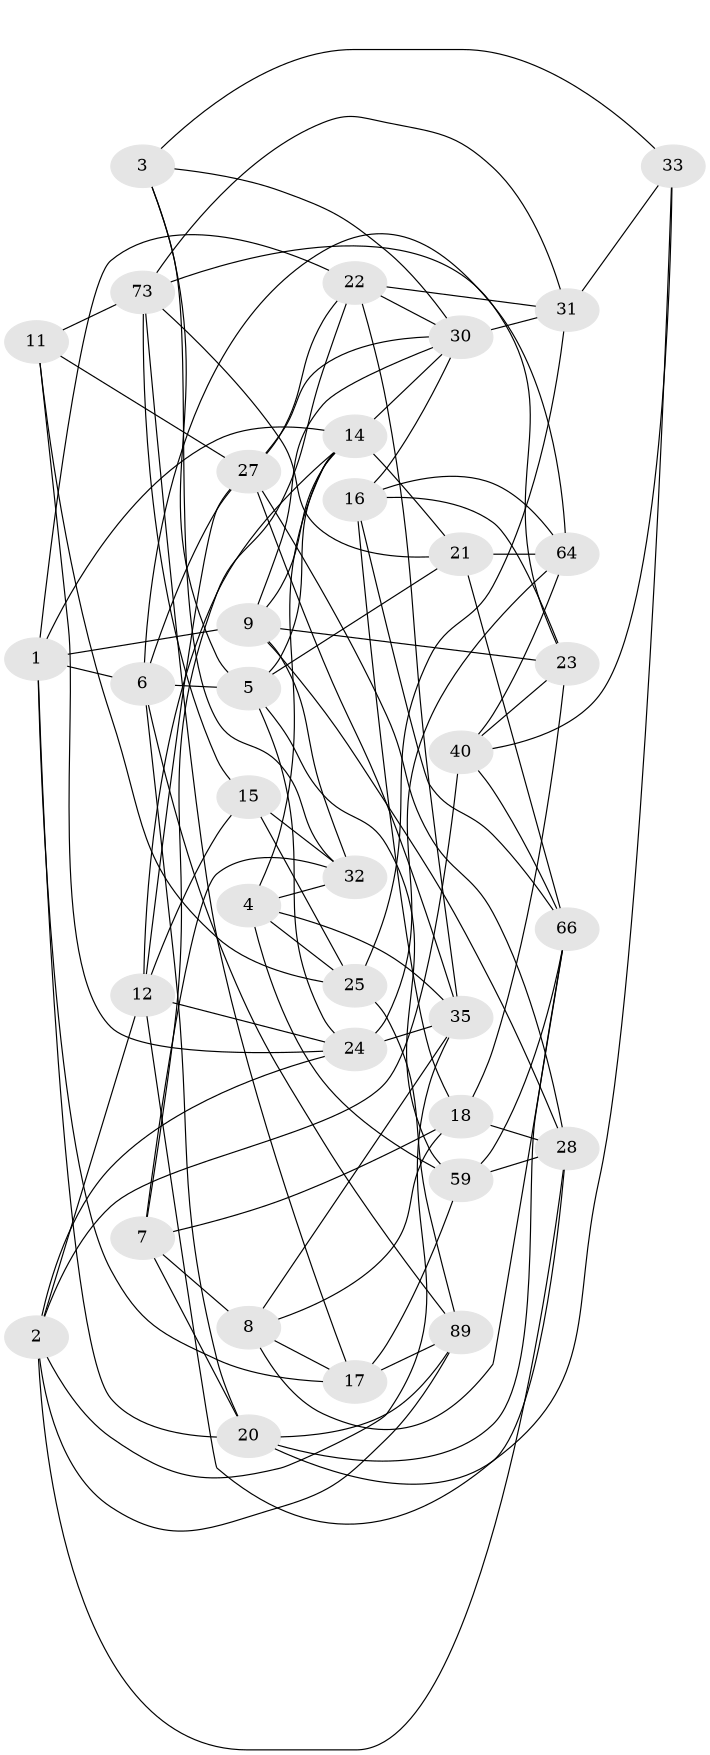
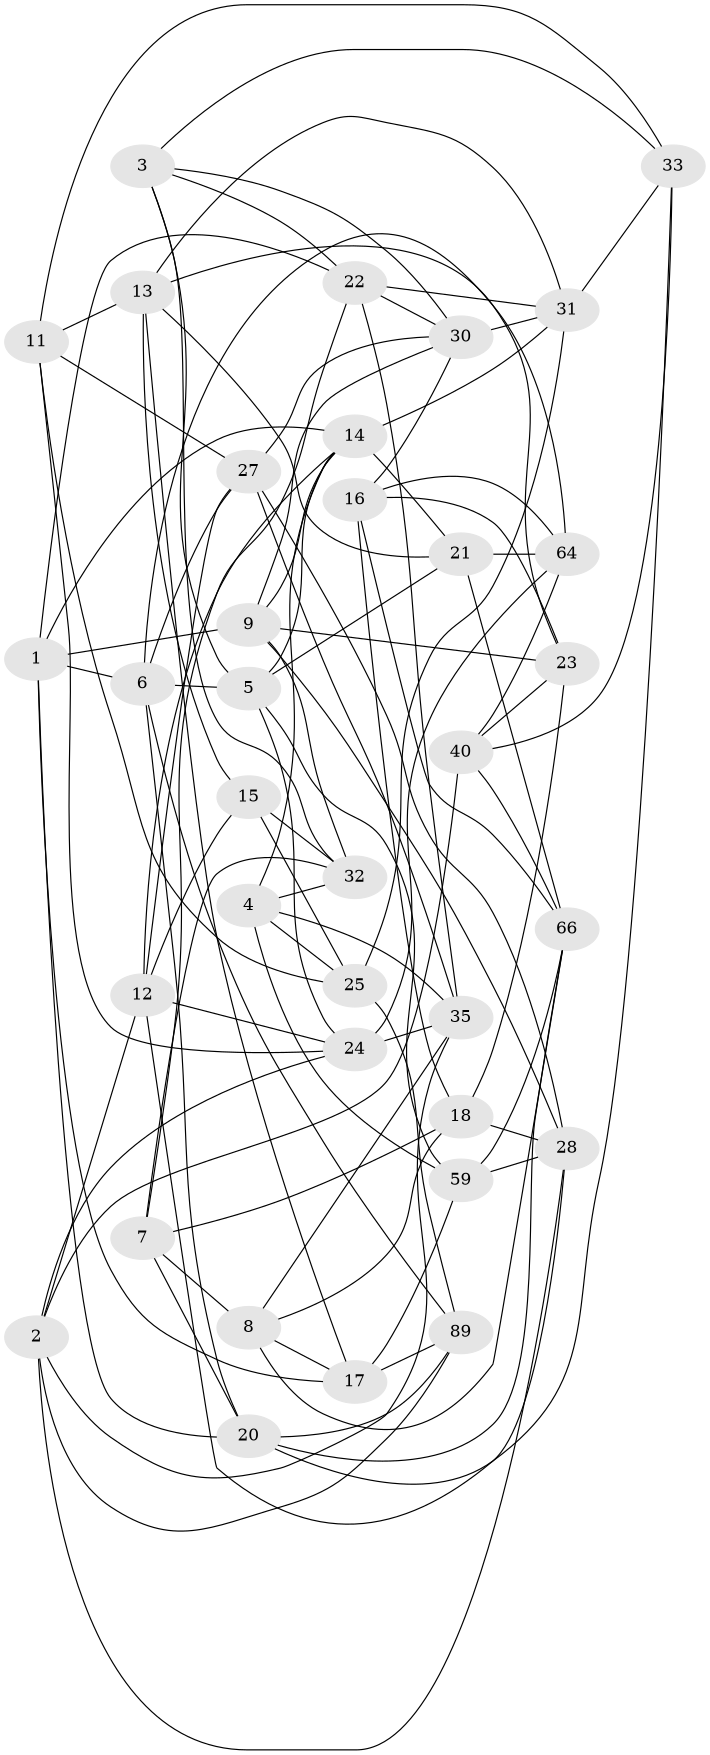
edge "33" -- "11": added
node "73": label "73" -> "13"
edge "22" -- "27": now "22" -- "3"
edge "30" -- "14": now "31" -- "14"
